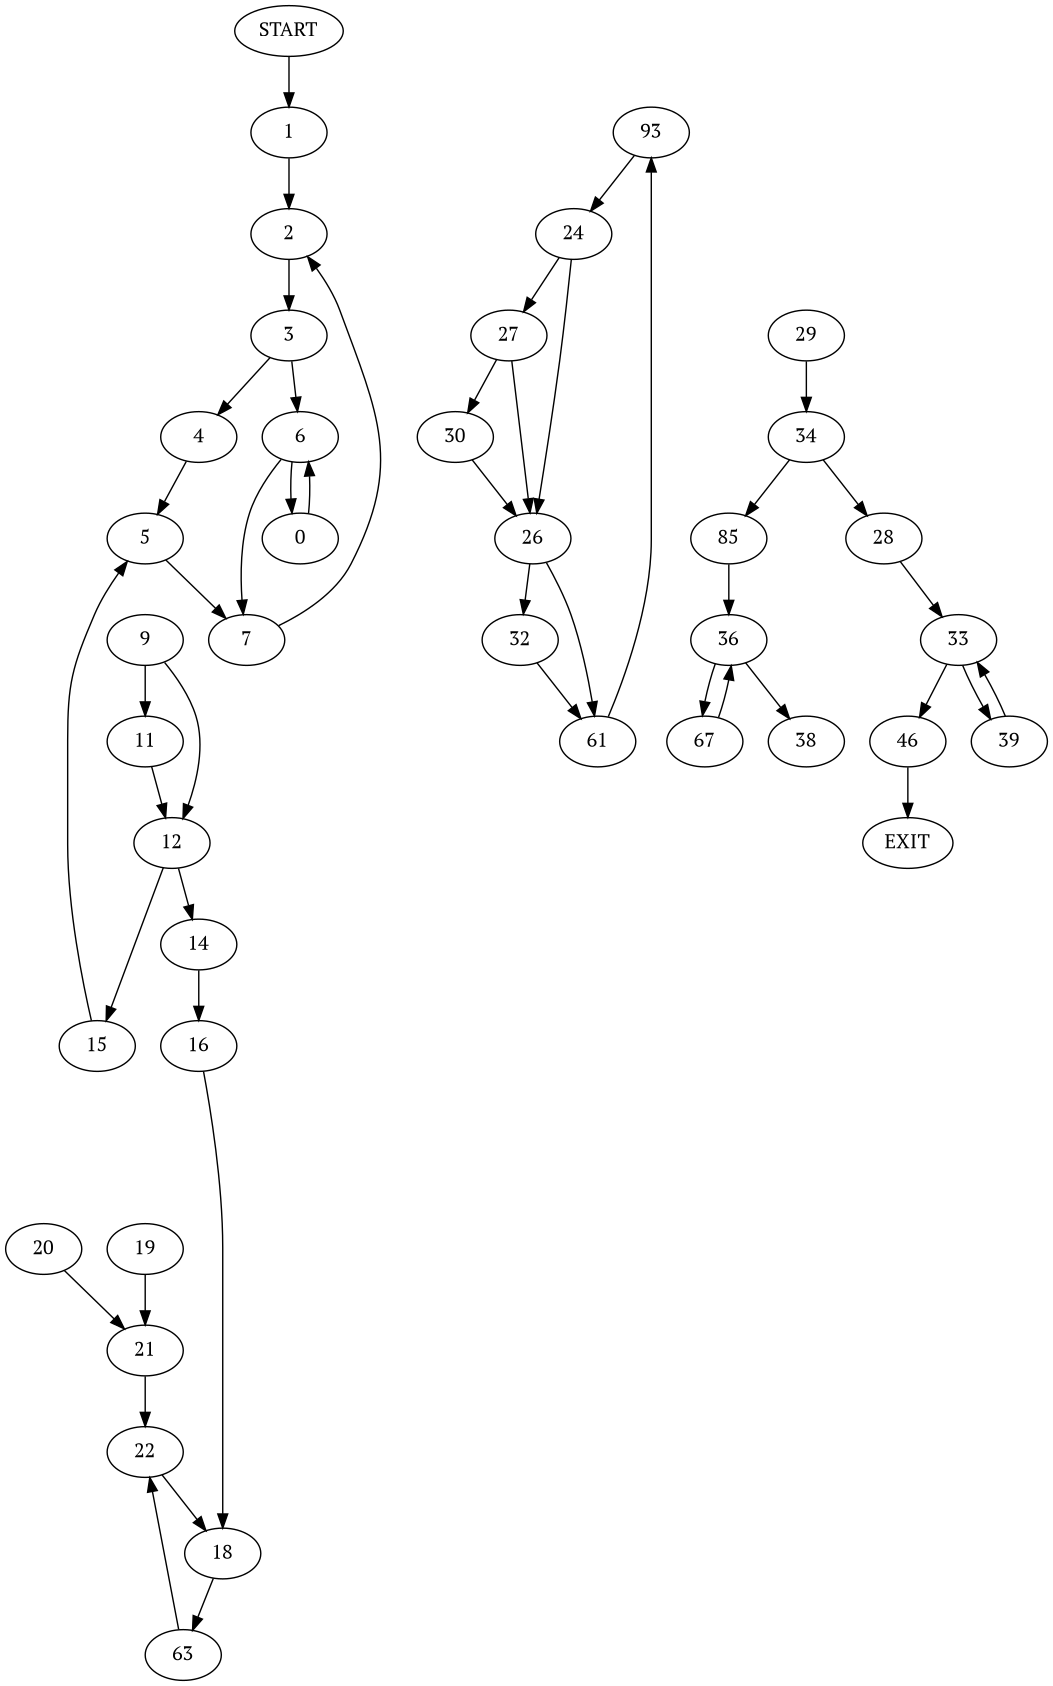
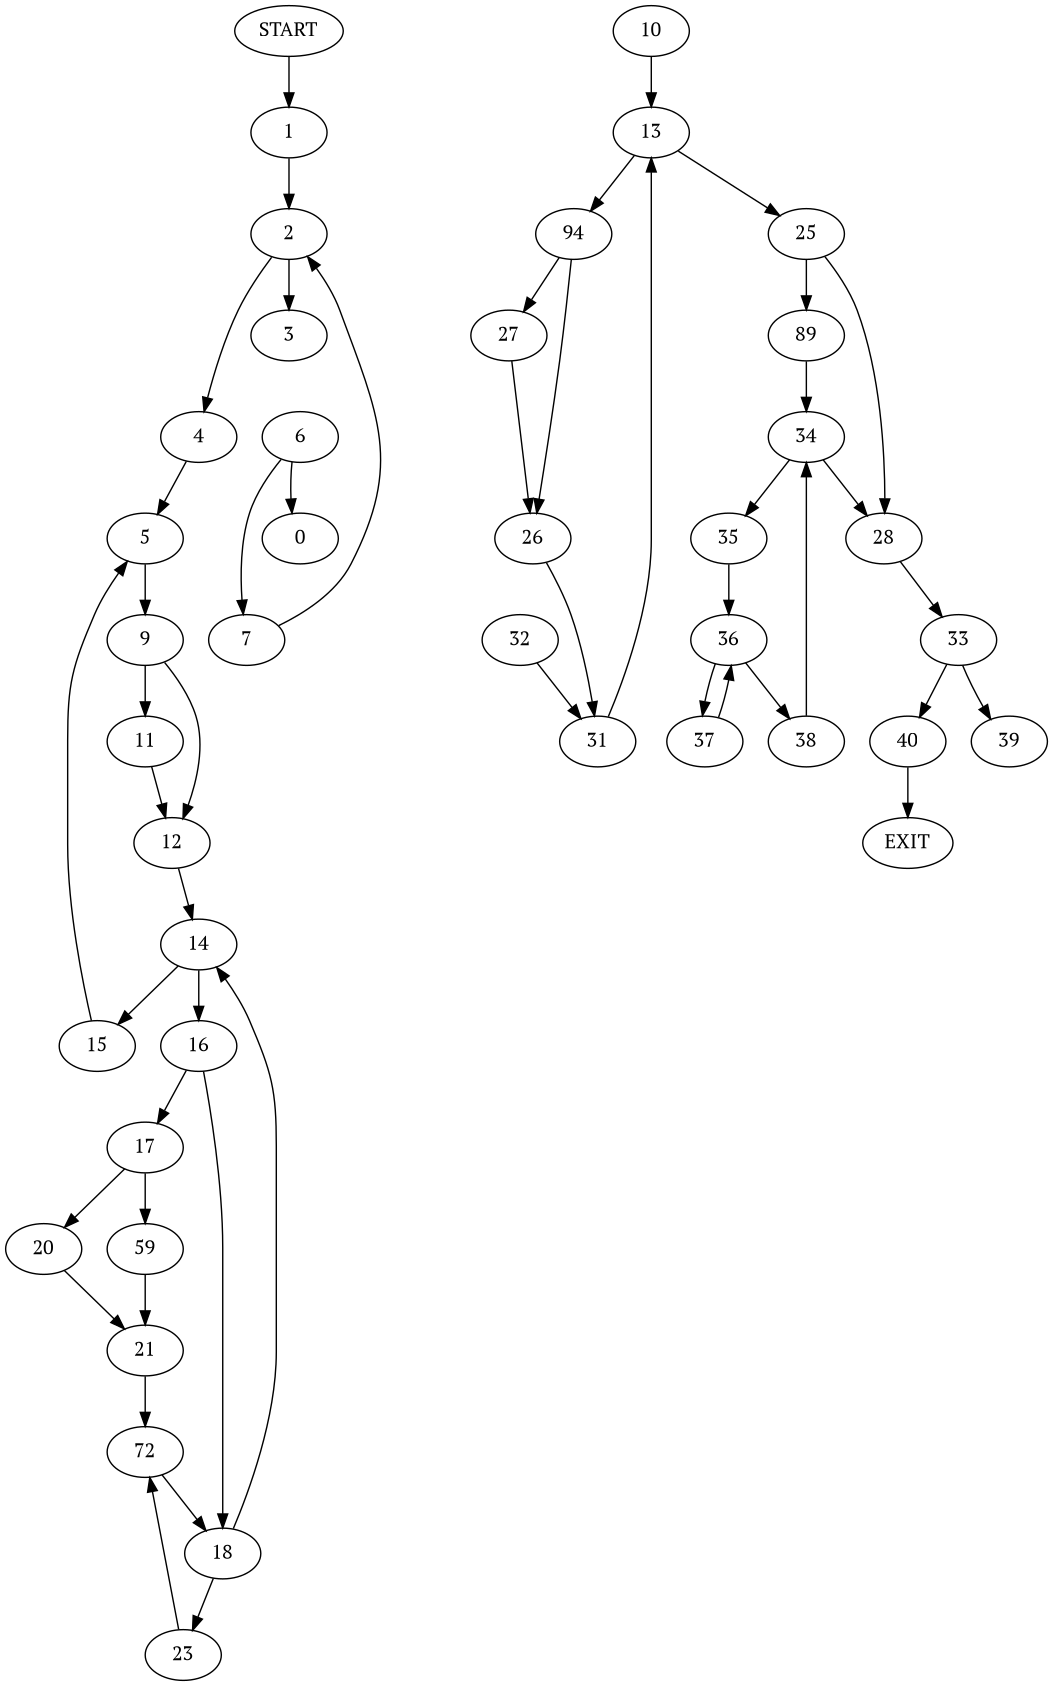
node "10": added
node "93": label "93" -> "13"
node "24": label "24" -> "94"
node "25": added
node "29": label "29" -> "89"
edge "3" -> "6": removed
edge "3" -> "4": now "2" -> "4"
node "30": removed
edge "0" -> "6": removed
node "85": label "85" -> "35"
edge "26" -> "32": removed
edge "5" -> "7": now "5" -> "9"
edge "38" -> "34": added
edge "39" -> "33": removed
node "61": label "61" -> "31"
node "67": label "67" -> "37"
node "46": label "46" -> "40"
edge "12" -> "15": now "14" -> "15"
node "17": added
node "19": label "19" -> "59"
edge "18" -> "14": added
node "22": label "22" -> "72"
node "63": label "63" -> "23"
